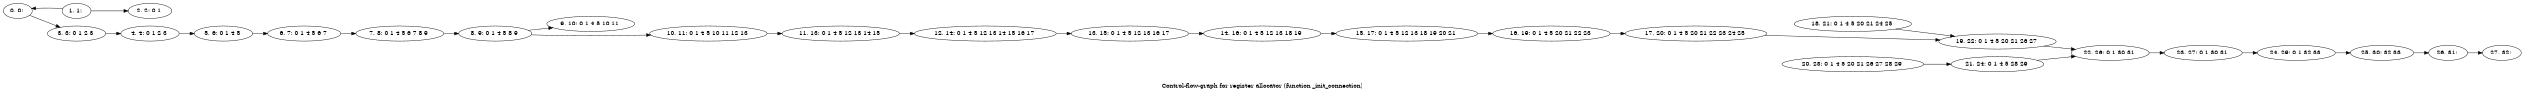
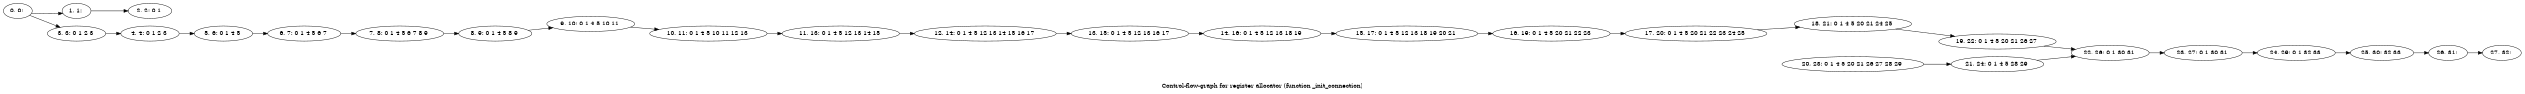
edge "1, 1:" -> "0, 0:": reversed
edge "8, 9: 0 1 4 5 8 9" -> "10, 11: 0 1 4 5 10 11 12 13": now "9, 10: 0 1 4 5 10 11" -> "10, 11: 0 1 4 5 10 11 12 13"
edge "17, 20: 0 1 4 5 20 21 22 23 24 25" -> "19, 22: 0 1 4 5 20 21 26 27": now "17, 20: 0 1 4 5 20 21 22 23 24 25" -> "18, 21: 0 1 4 5 20 21 24 25"
